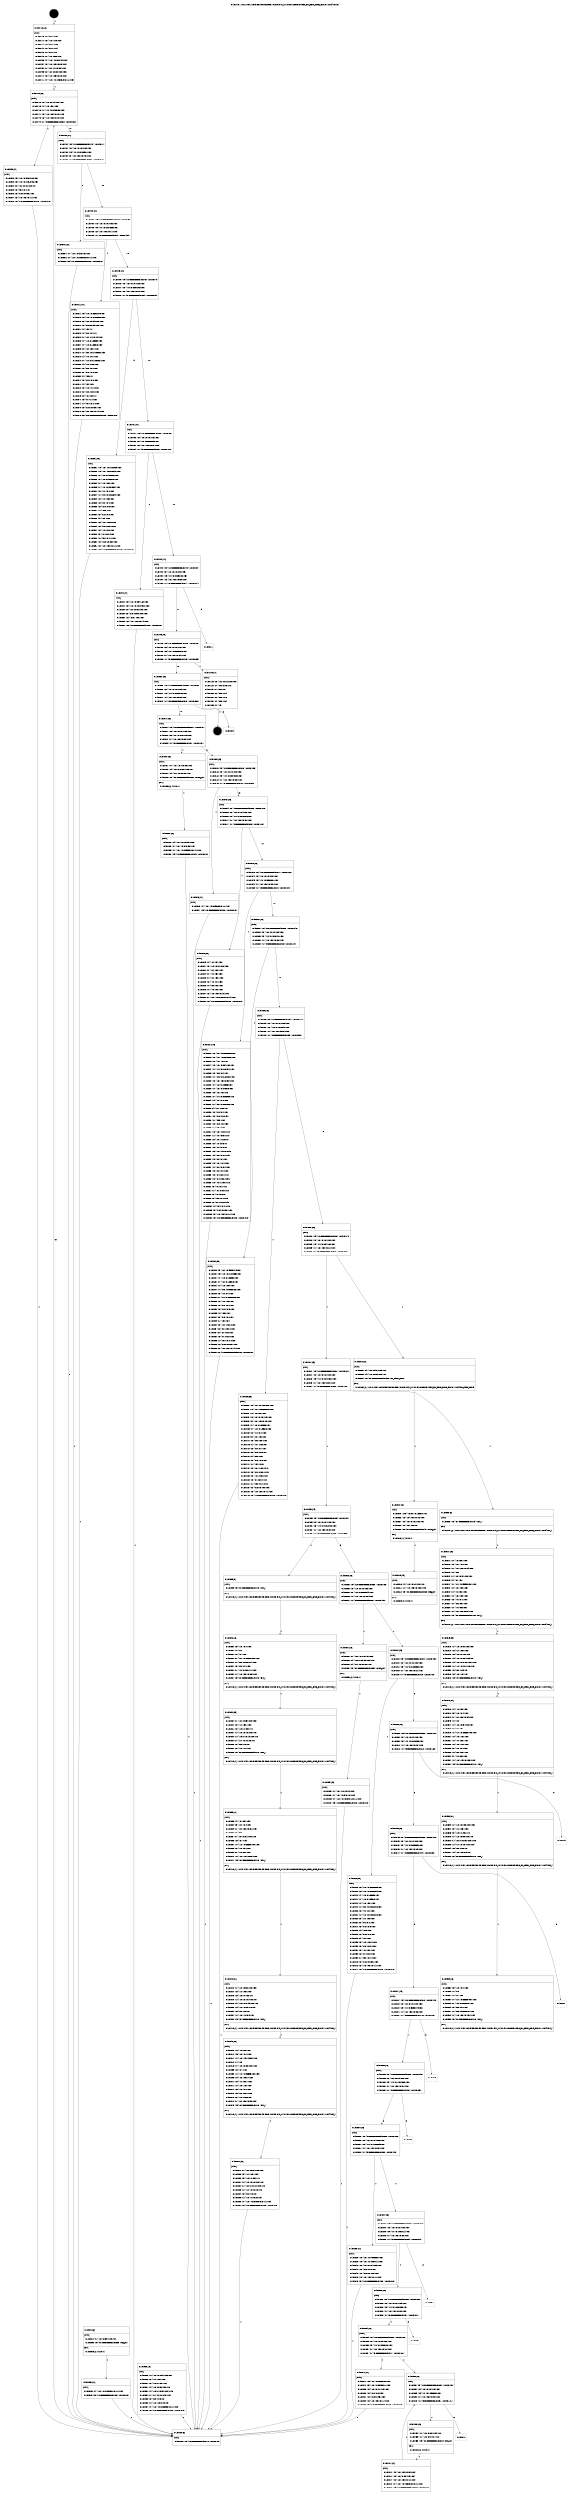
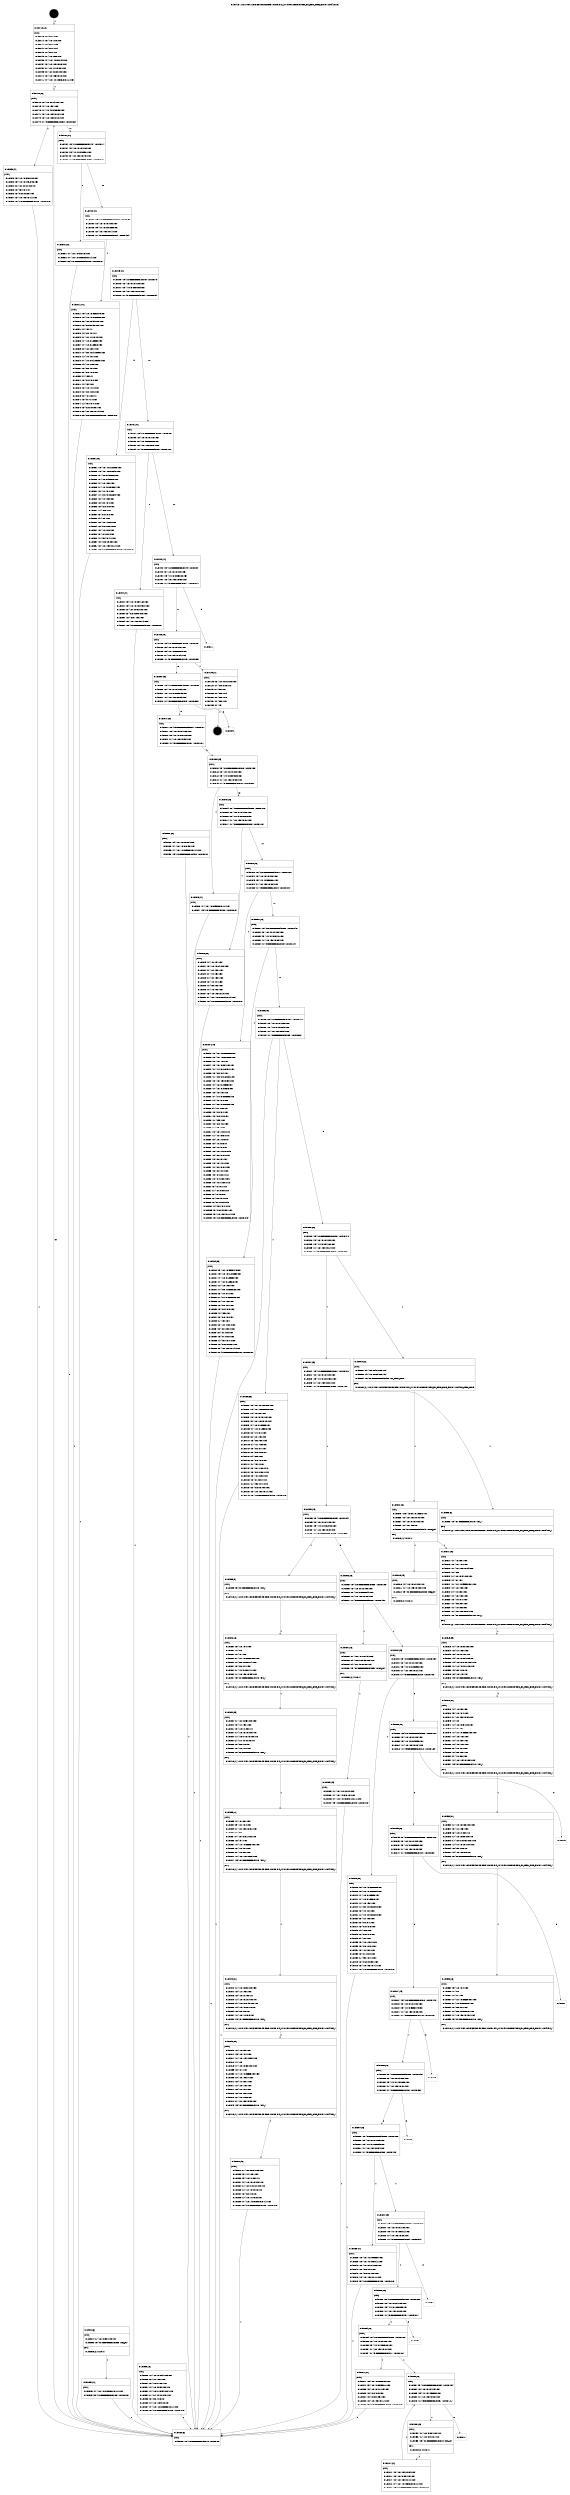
edge "0x401798 [22]" -> "0x4017ae [22]": removed, label "19"
node "0x401dc6 [20]": removed
edge "0x401e0c [5]" -> "0x401e11 [52]": now "0x402029 [23]" -> "0x401e11 [52]"
edge "0x401f6b [165]" -> "0x4021a0 [5]": now "0x40189f [25]" -> "0x4021a0 [5]"
